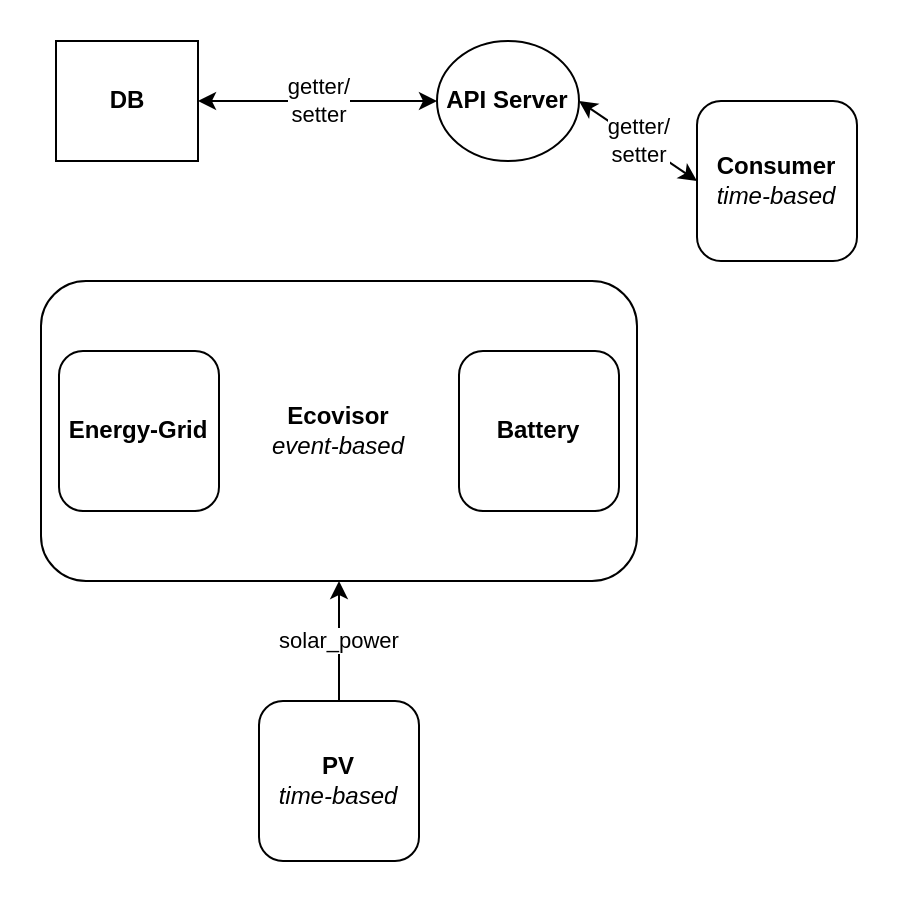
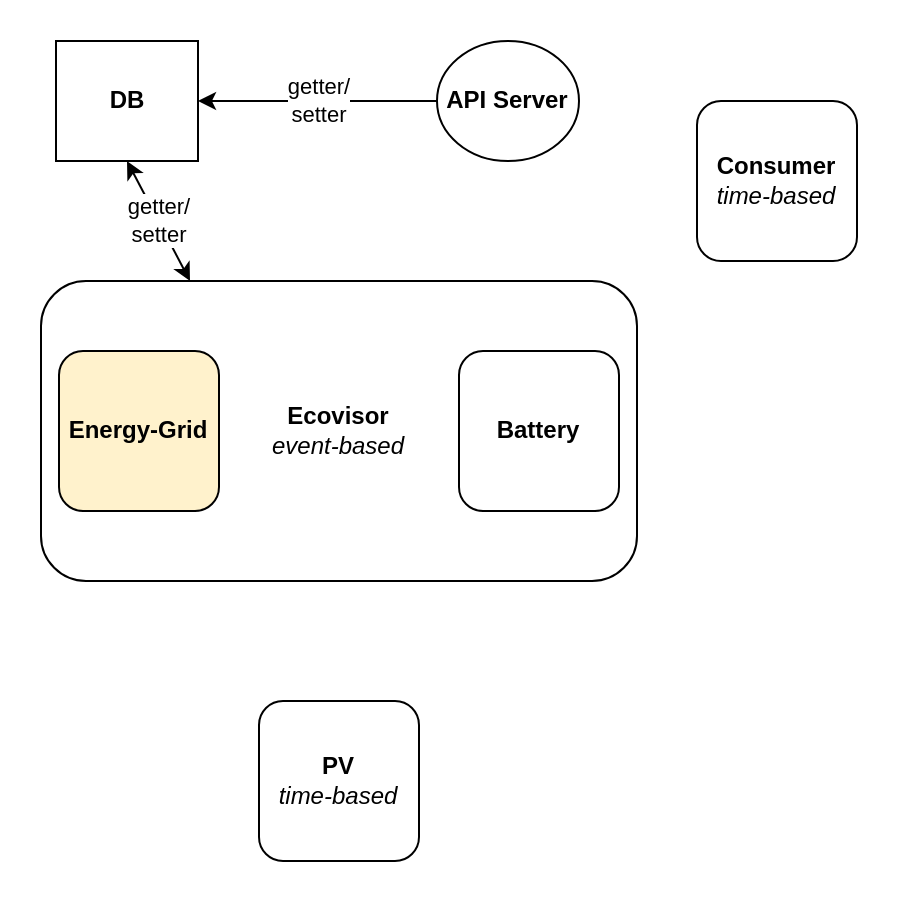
edge "DB" -- "API Server": arrowhead classic -> none
edge "API Server" -- "Consumer time-based": removed, label "getter/ setter"
edge "DB" -- "Ecovisor event-based": added, label "getter/ setter"
node "Energy-Grid": fillcolor #ffffff -> #fff2cc
edge "PV time-based" -> "Ecovisor event-based": removed, label "solar_power"
